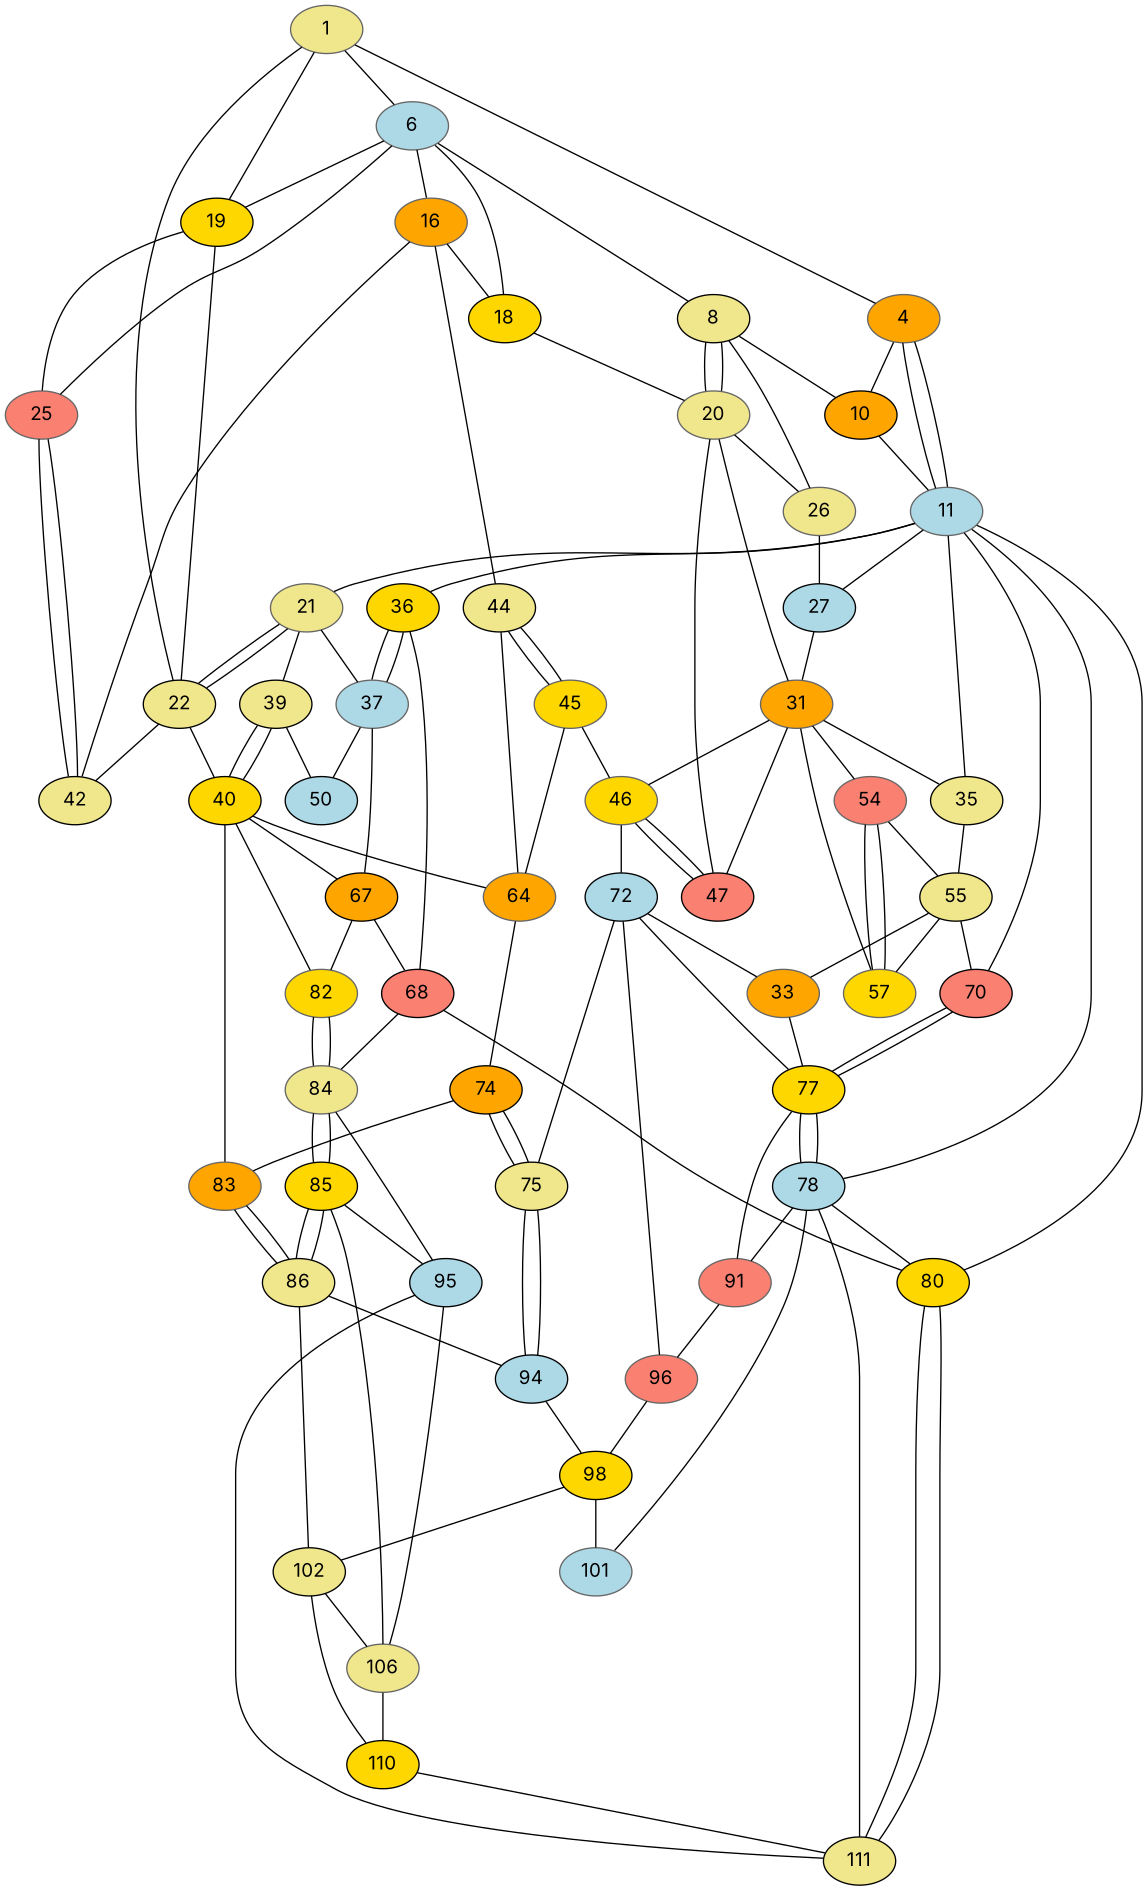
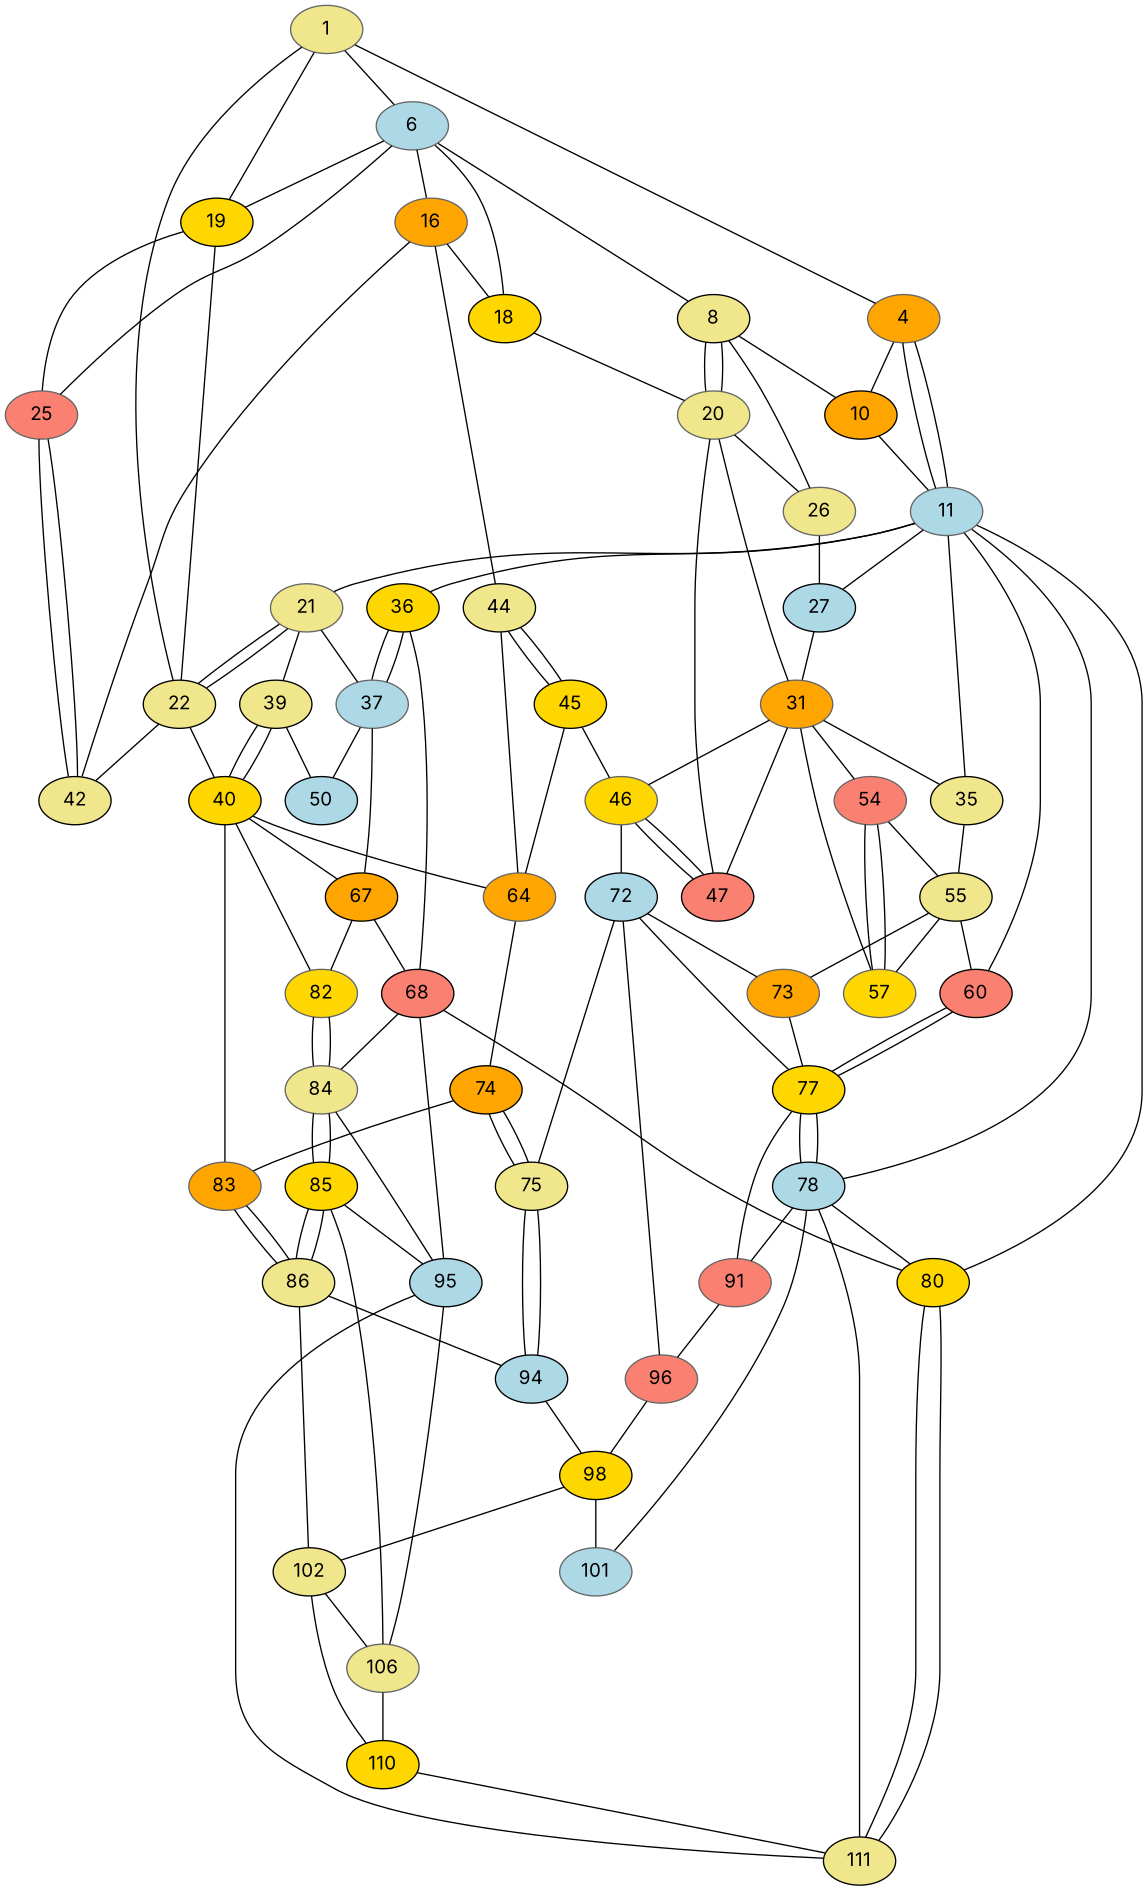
node "45": color gray40 -> black
node "33": label "33" -> "73"
node "70": label "70" -> "60"
edge "68" -- "95": added
